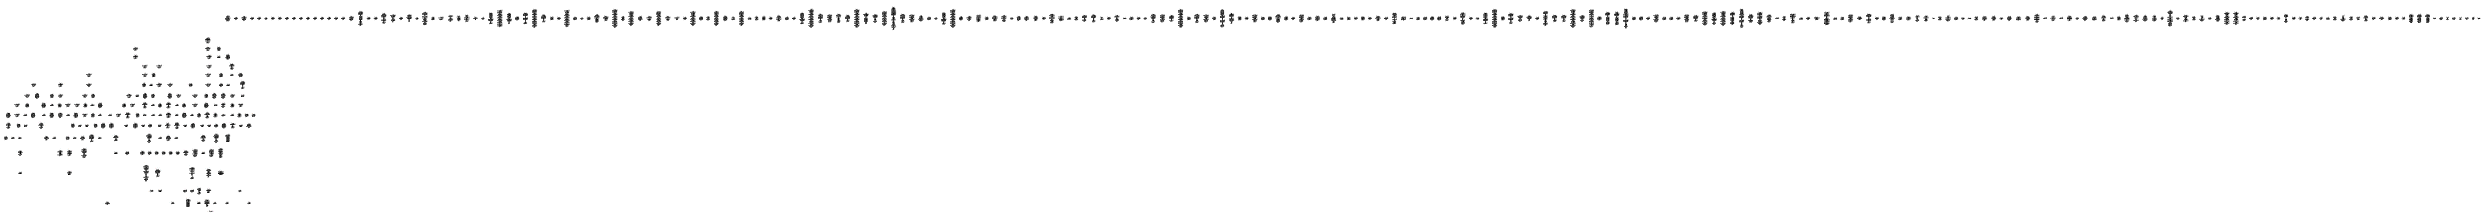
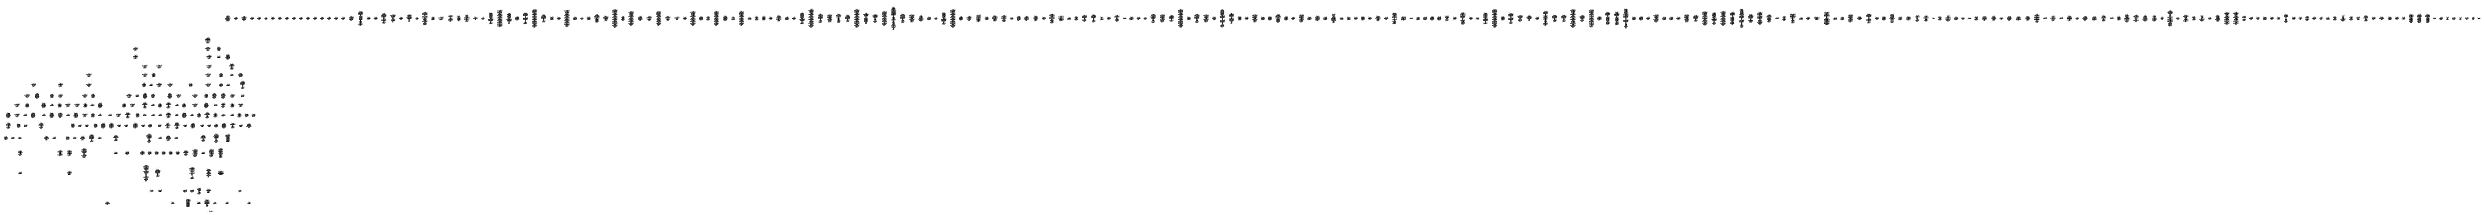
node "# 0xe8 PUSHX Data REVERT": added
